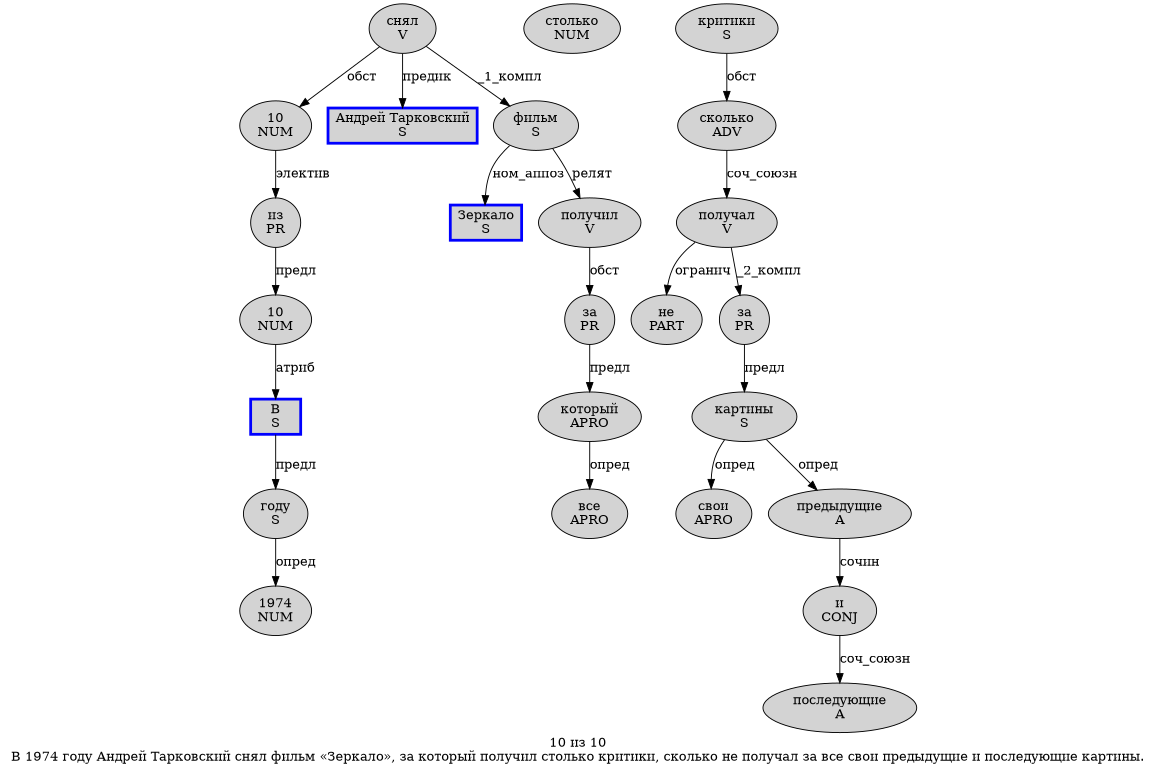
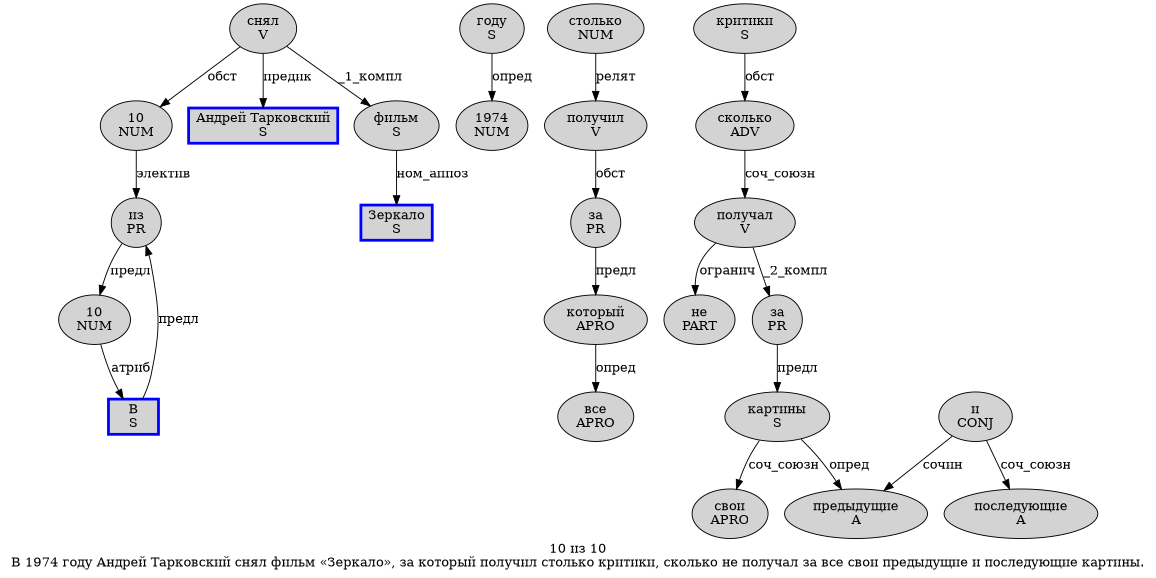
edge "фильм S" -> "получил V": now "столько NUM" -> "получил V"
edge "В S" -> "году S": now "В S" -> "из PR"
edge "картины S" -> "свои APRO": label "опред" -> "соч_союзн"
edge "предыдущие A" -> "и CONJ": reversed
